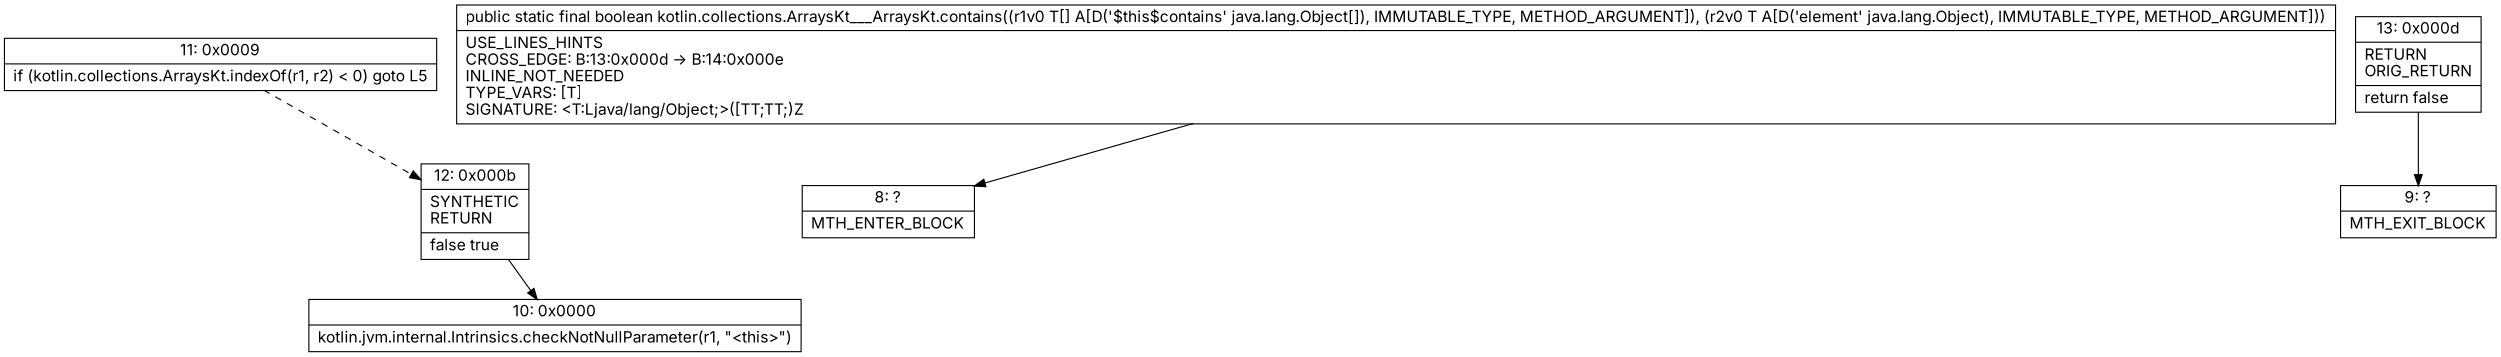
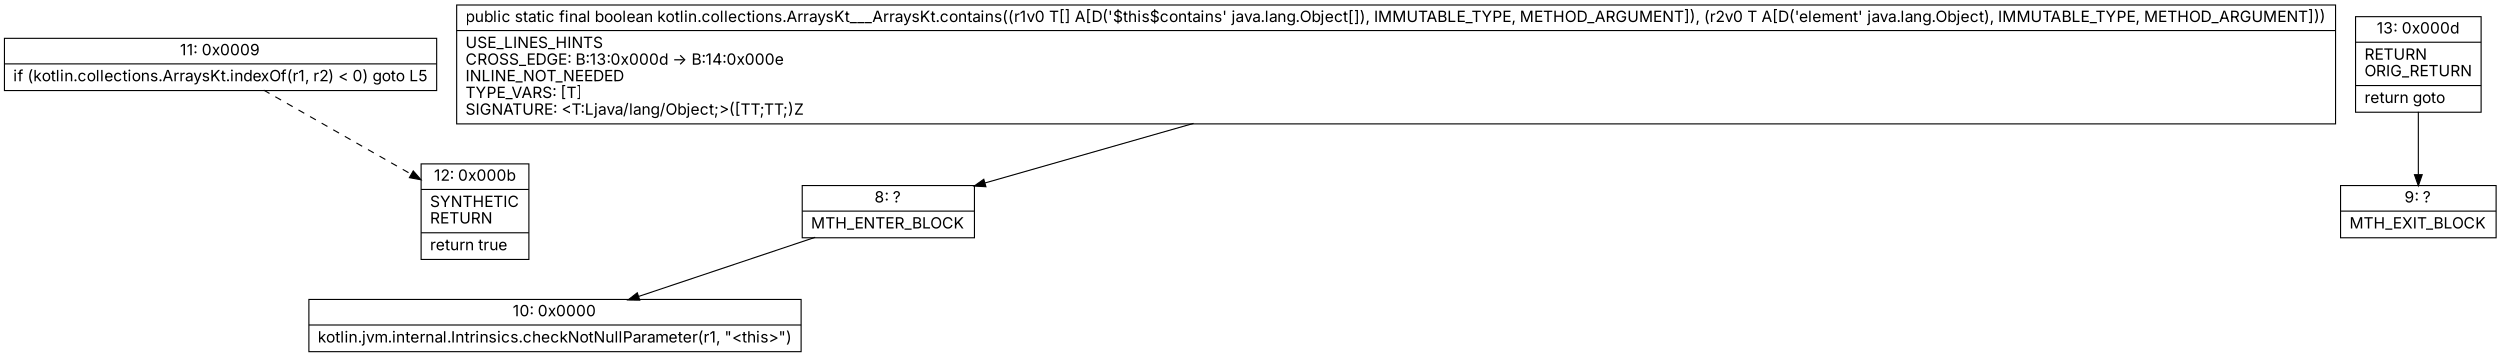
node "13: 0x000d": text "return false" -> "return goto"
node "12: 0x000b": text "false true" -> "return true"
edge "12: 0x000b" -> "10: 0x0000": now "8: ?" -> "10: 0x0000"
